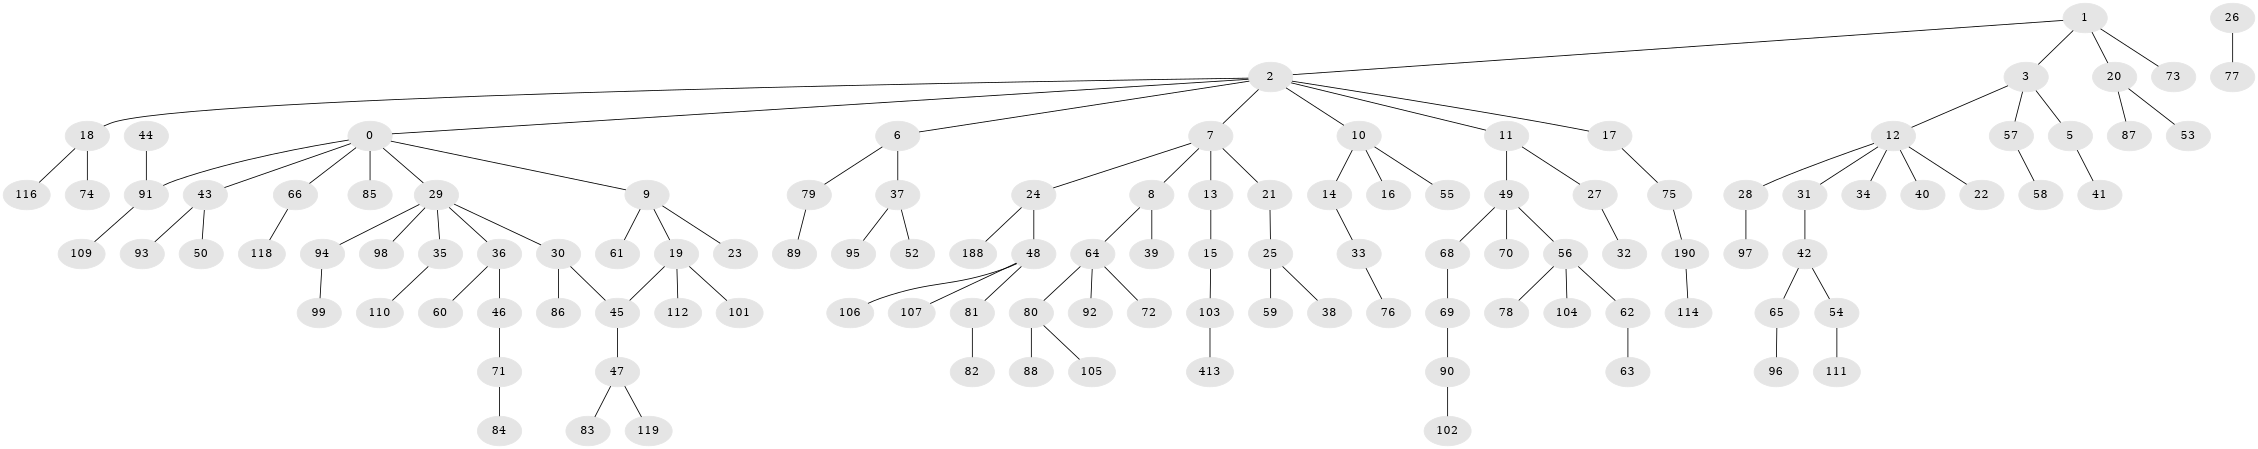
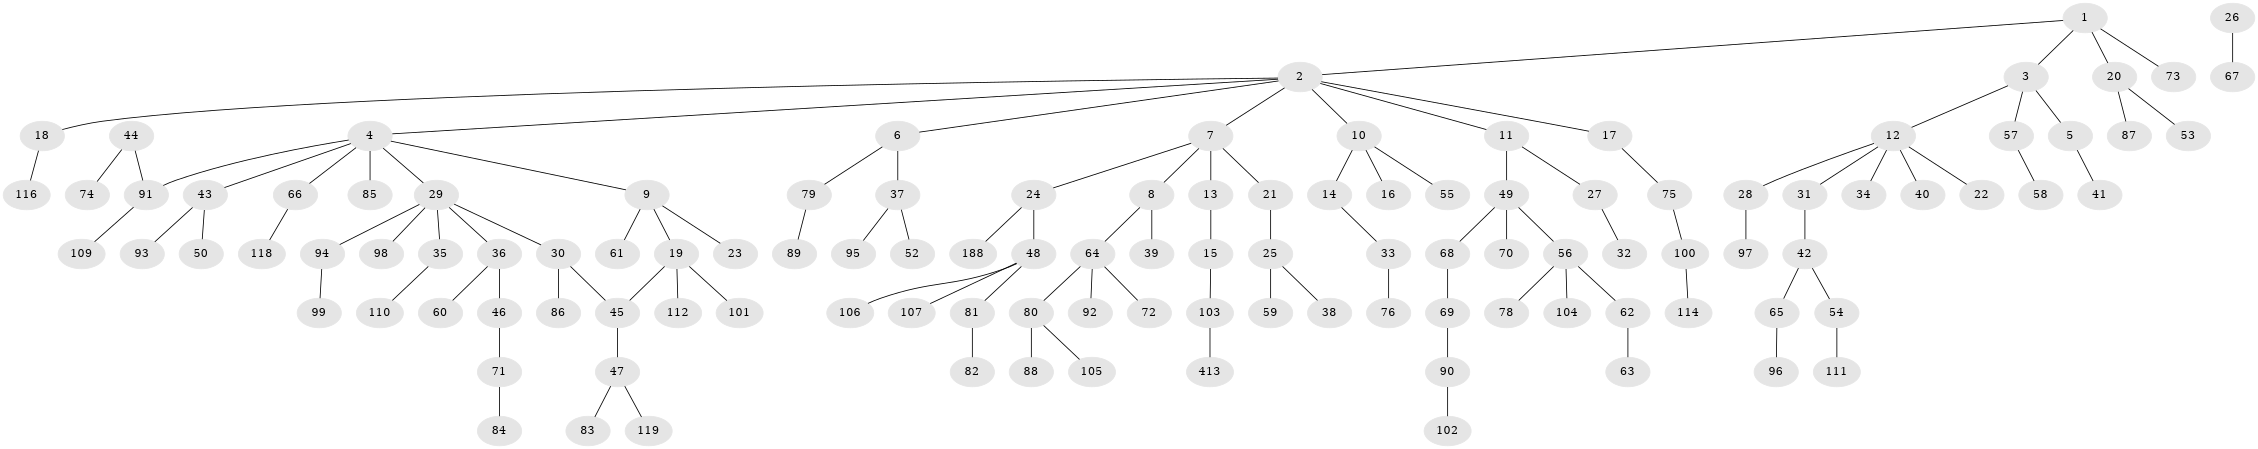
node "77": label "77" -> "67"
node "0": label "0" -> "4"
edge "18" -- "74": now "44" -- "74"
node "190": label "190" -> "100"
